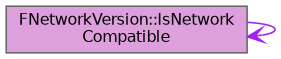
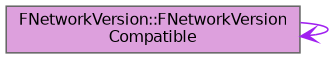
node "FNetworkVersion::IsNetwork Compatible": label "FNetworkVersion::IsNetwork Compatible" -> "FNetworkVersion::FNetworkVersion Compatible"
